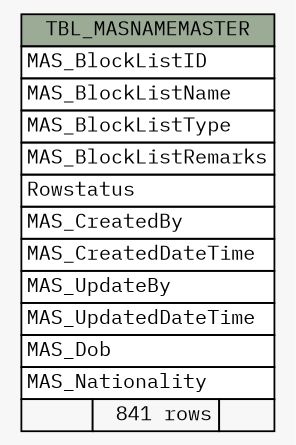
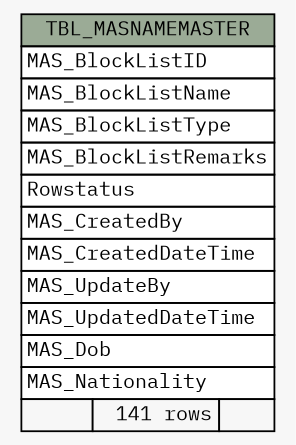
node "TBL_MASNAMEMASTER": text "841 rows" -> "141 rows"
